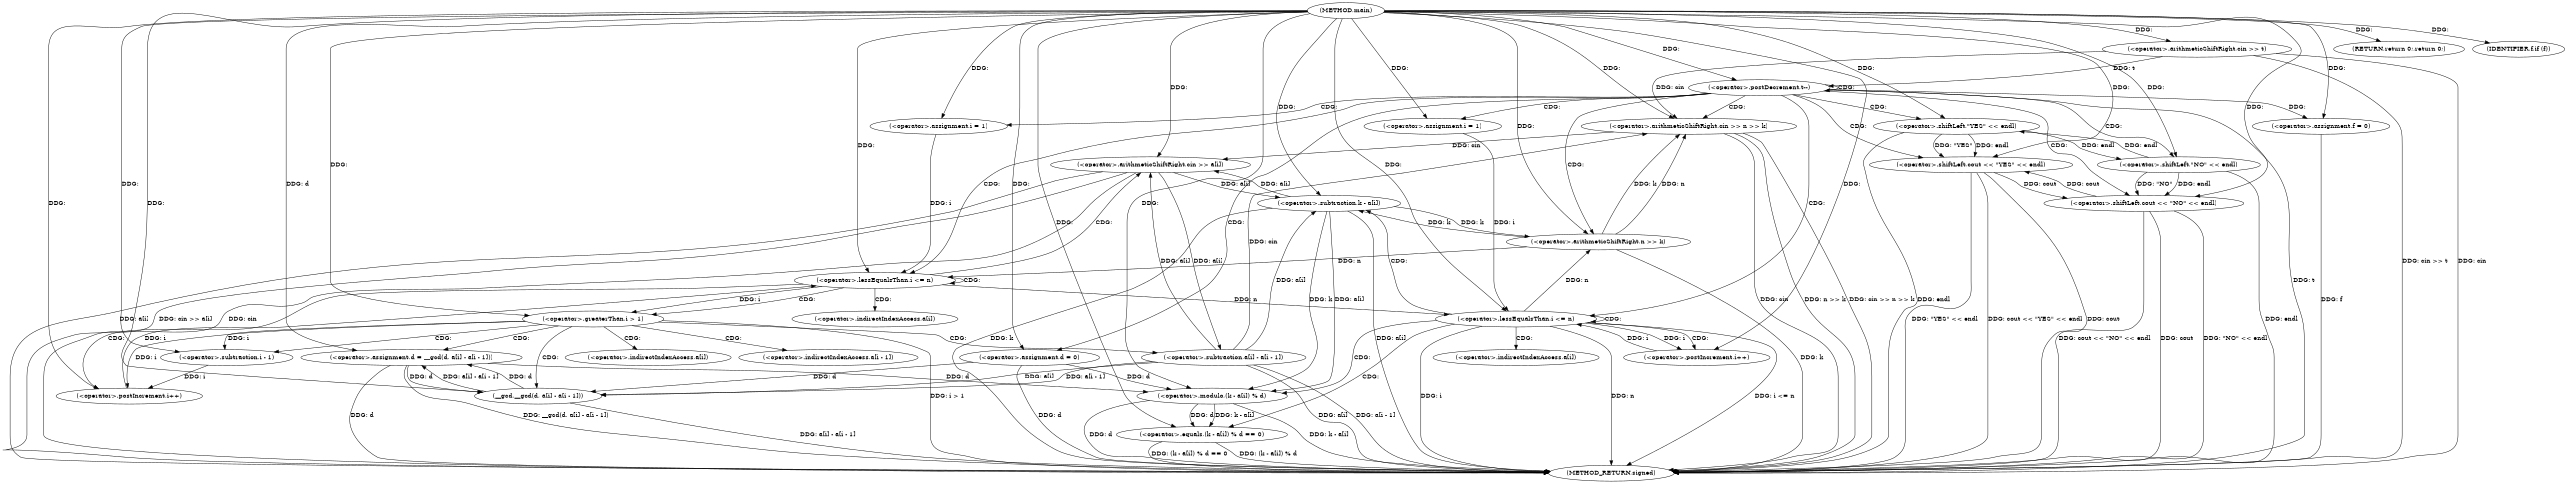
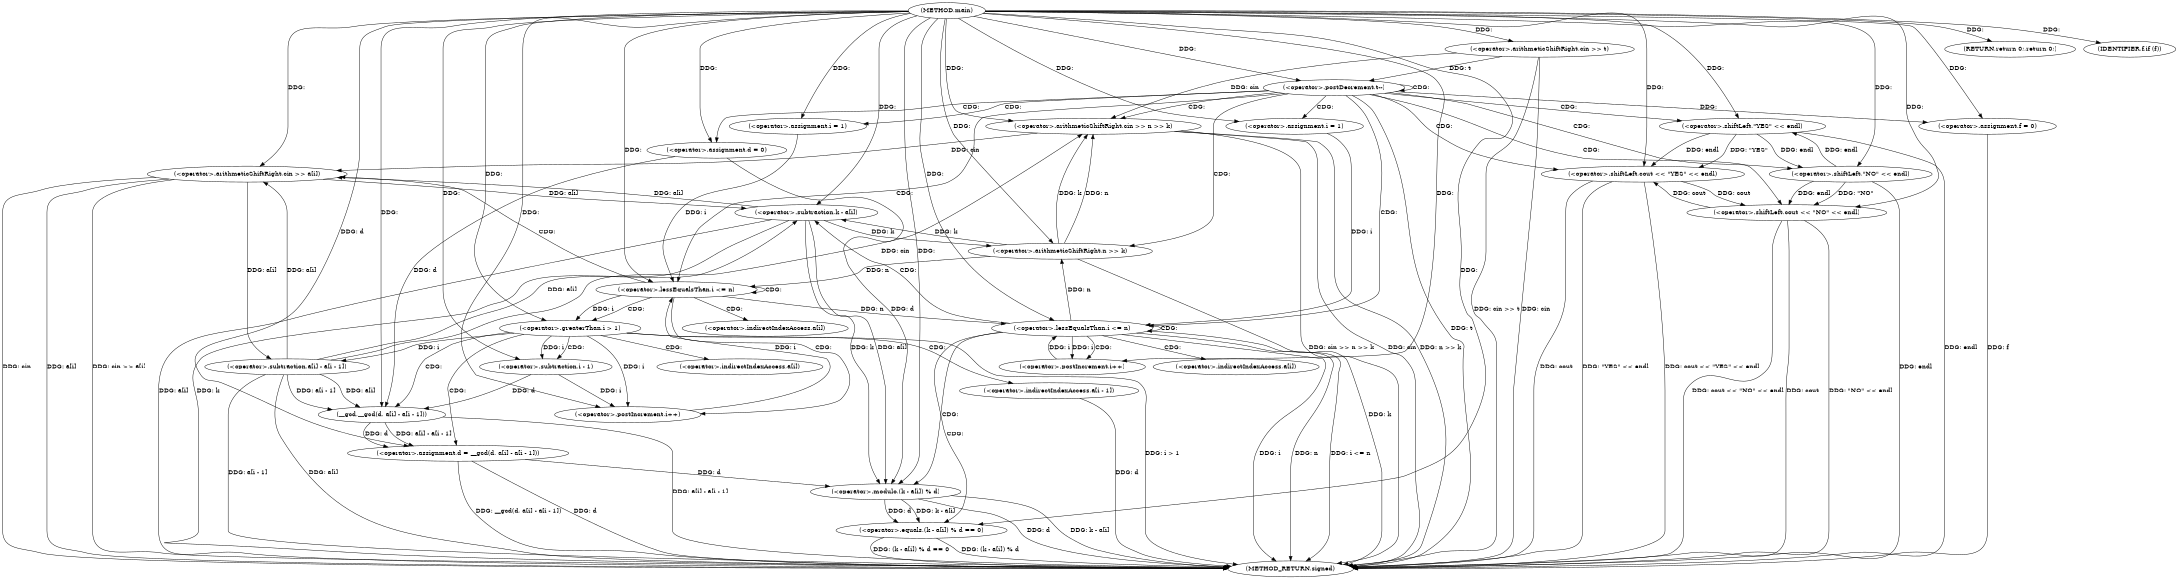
edge "(<operator>.greaterThan,i > 1)" -> "(<operator>.subtraction,a[i] - a[i - 1])": label "CDG: " -> "DDG: i"
edge "(<operator>.assignment,d = __gcd(d, a[i] - a[i - 1]))" -> "(__gcd,__gcd(d, a[i] - a[i - 1]))": now "(<operator>.subtraction,i - 1)" -> "(__gcd,__gcd(d, a[i] - a[i - 1]))"
edge "(<operator>.assignment,d = 0)" -> "(METHOD_RETURN,signed)": now "(<operator>.indirectIndexAccess,a[i - 1])" -> "(METHOD_RETURN,signed)"
